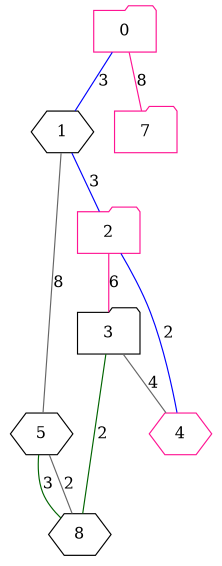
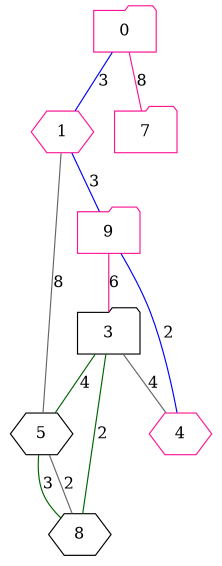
node "1": color black -> deeppink
node "2": label "2" -> "9"
edge "3" -- "5": added, label "4"
